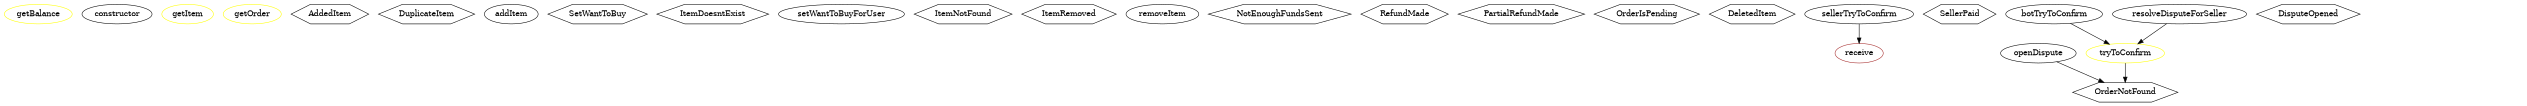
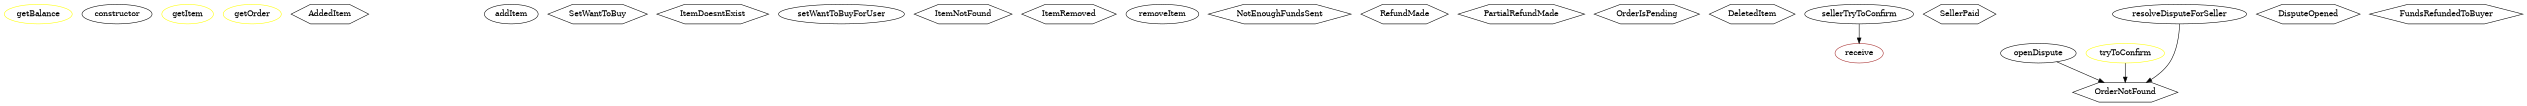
node "DuplicateItem": removed
node "botTryToConfirm": removed
node "FundsRefundedToBuyer": added
edge "resolveDisputeForSeller" -> "tryToConfirm": now "resolveDisputeForSeller" -> "OrderNotFound"
